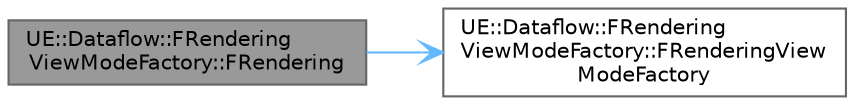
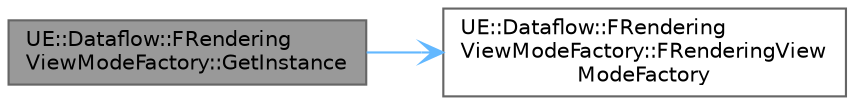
node "UE::Dataflow::FRendering ViewModeFactory::FRendering": label "UE::Dataflow::FRendering ViewModeFactory::FRendering" -> "UE::Dataflow::FRendering ViewModeFactory::GetInstance"
